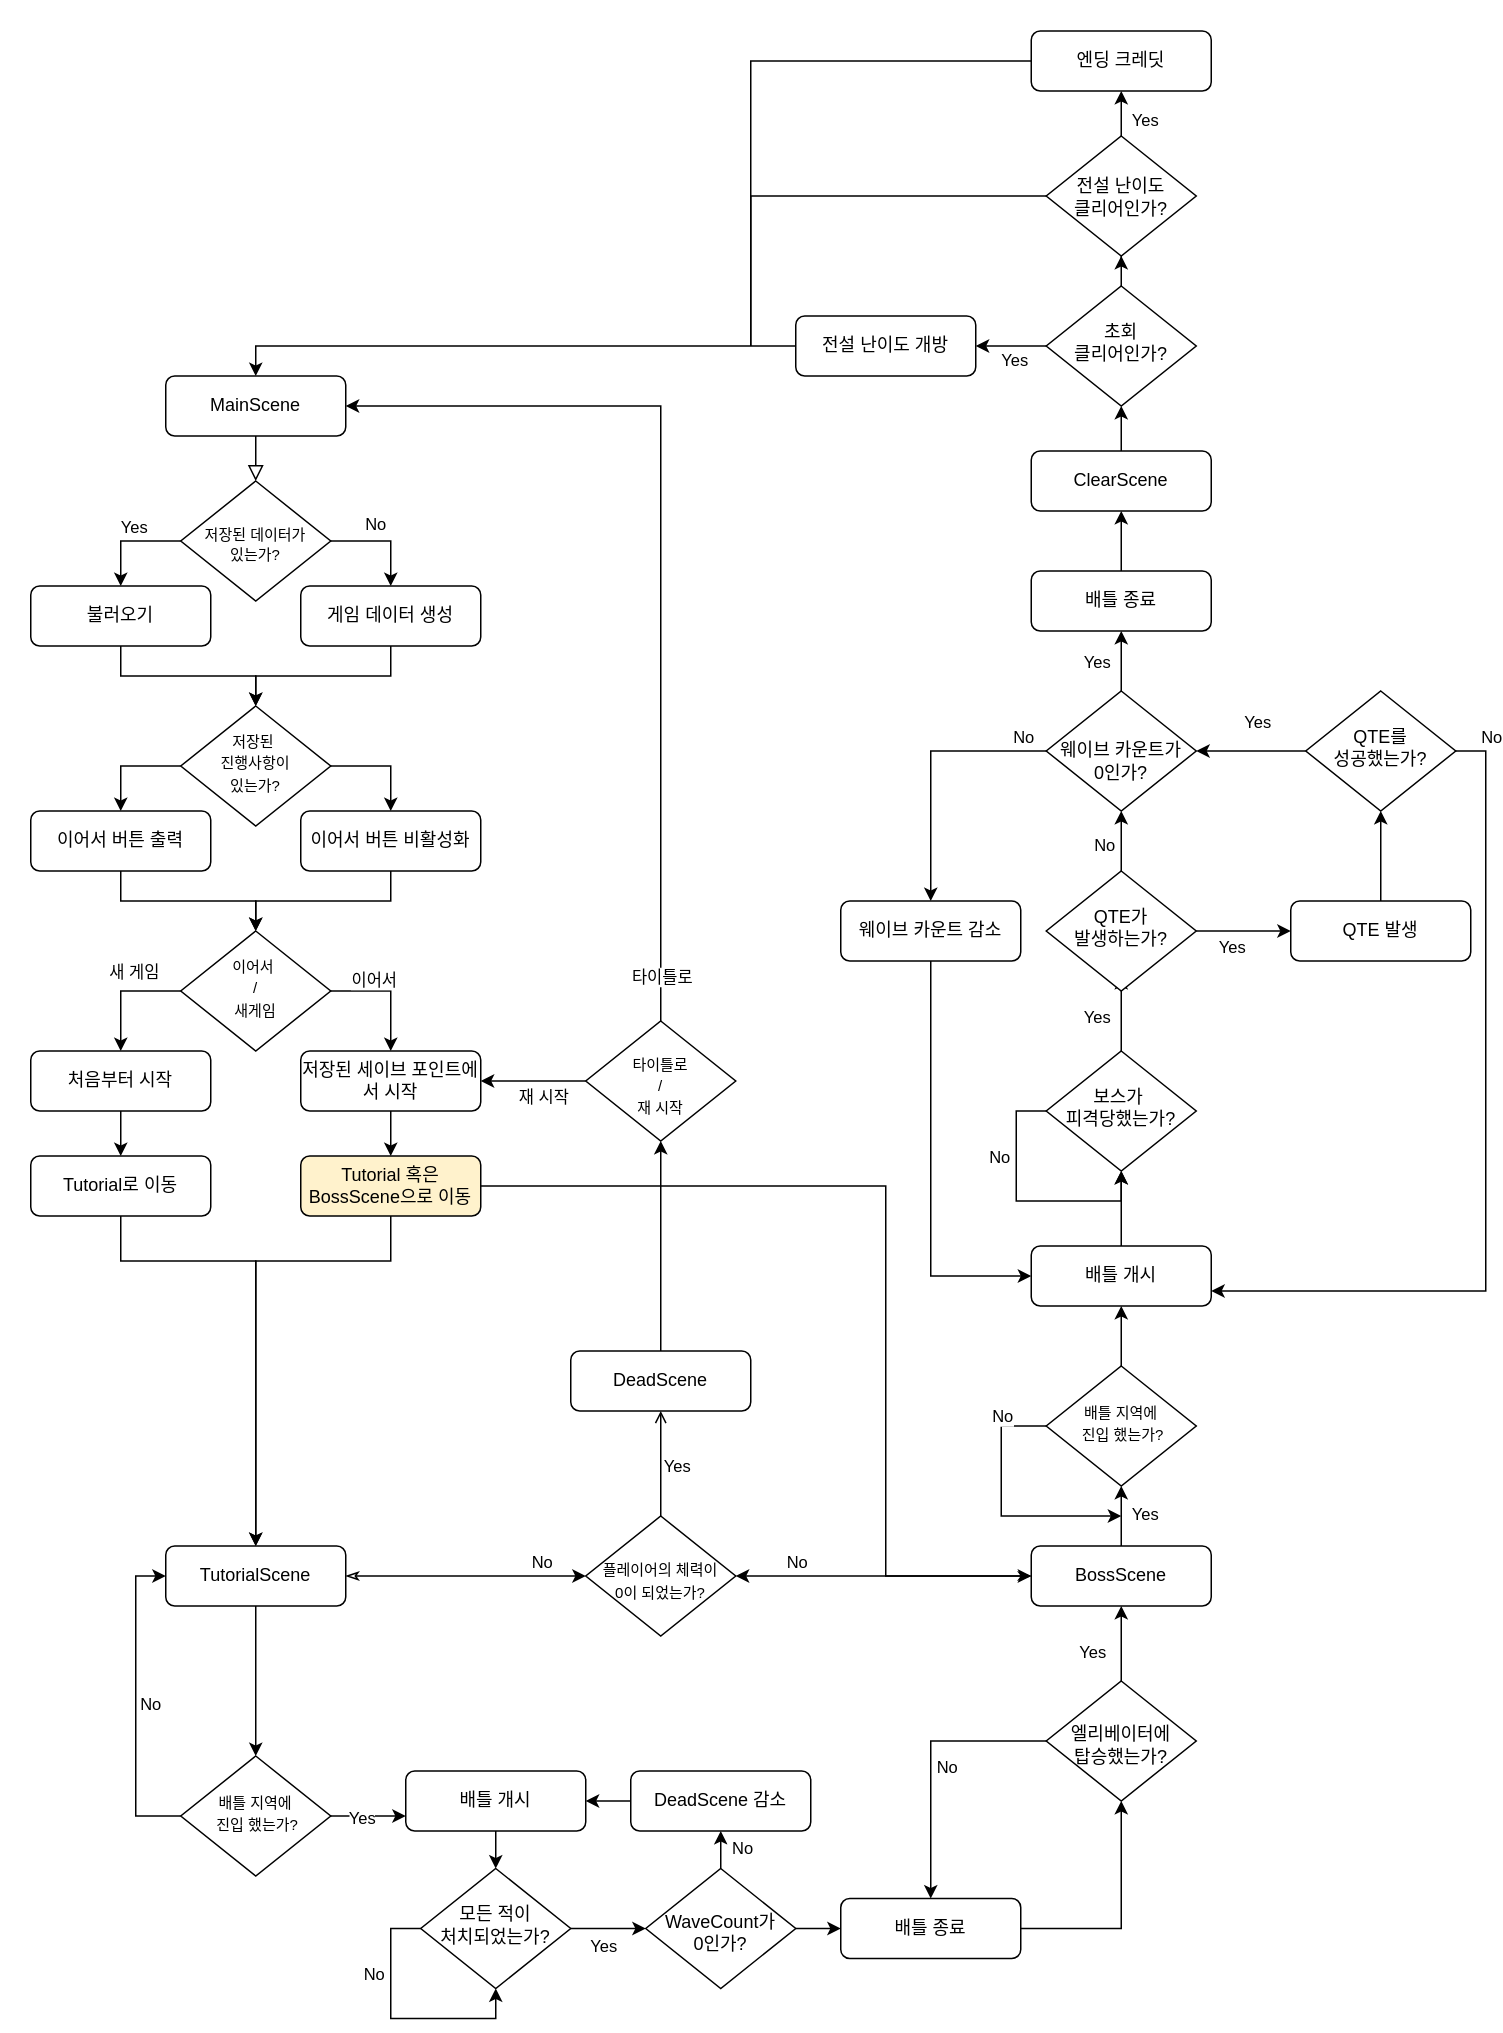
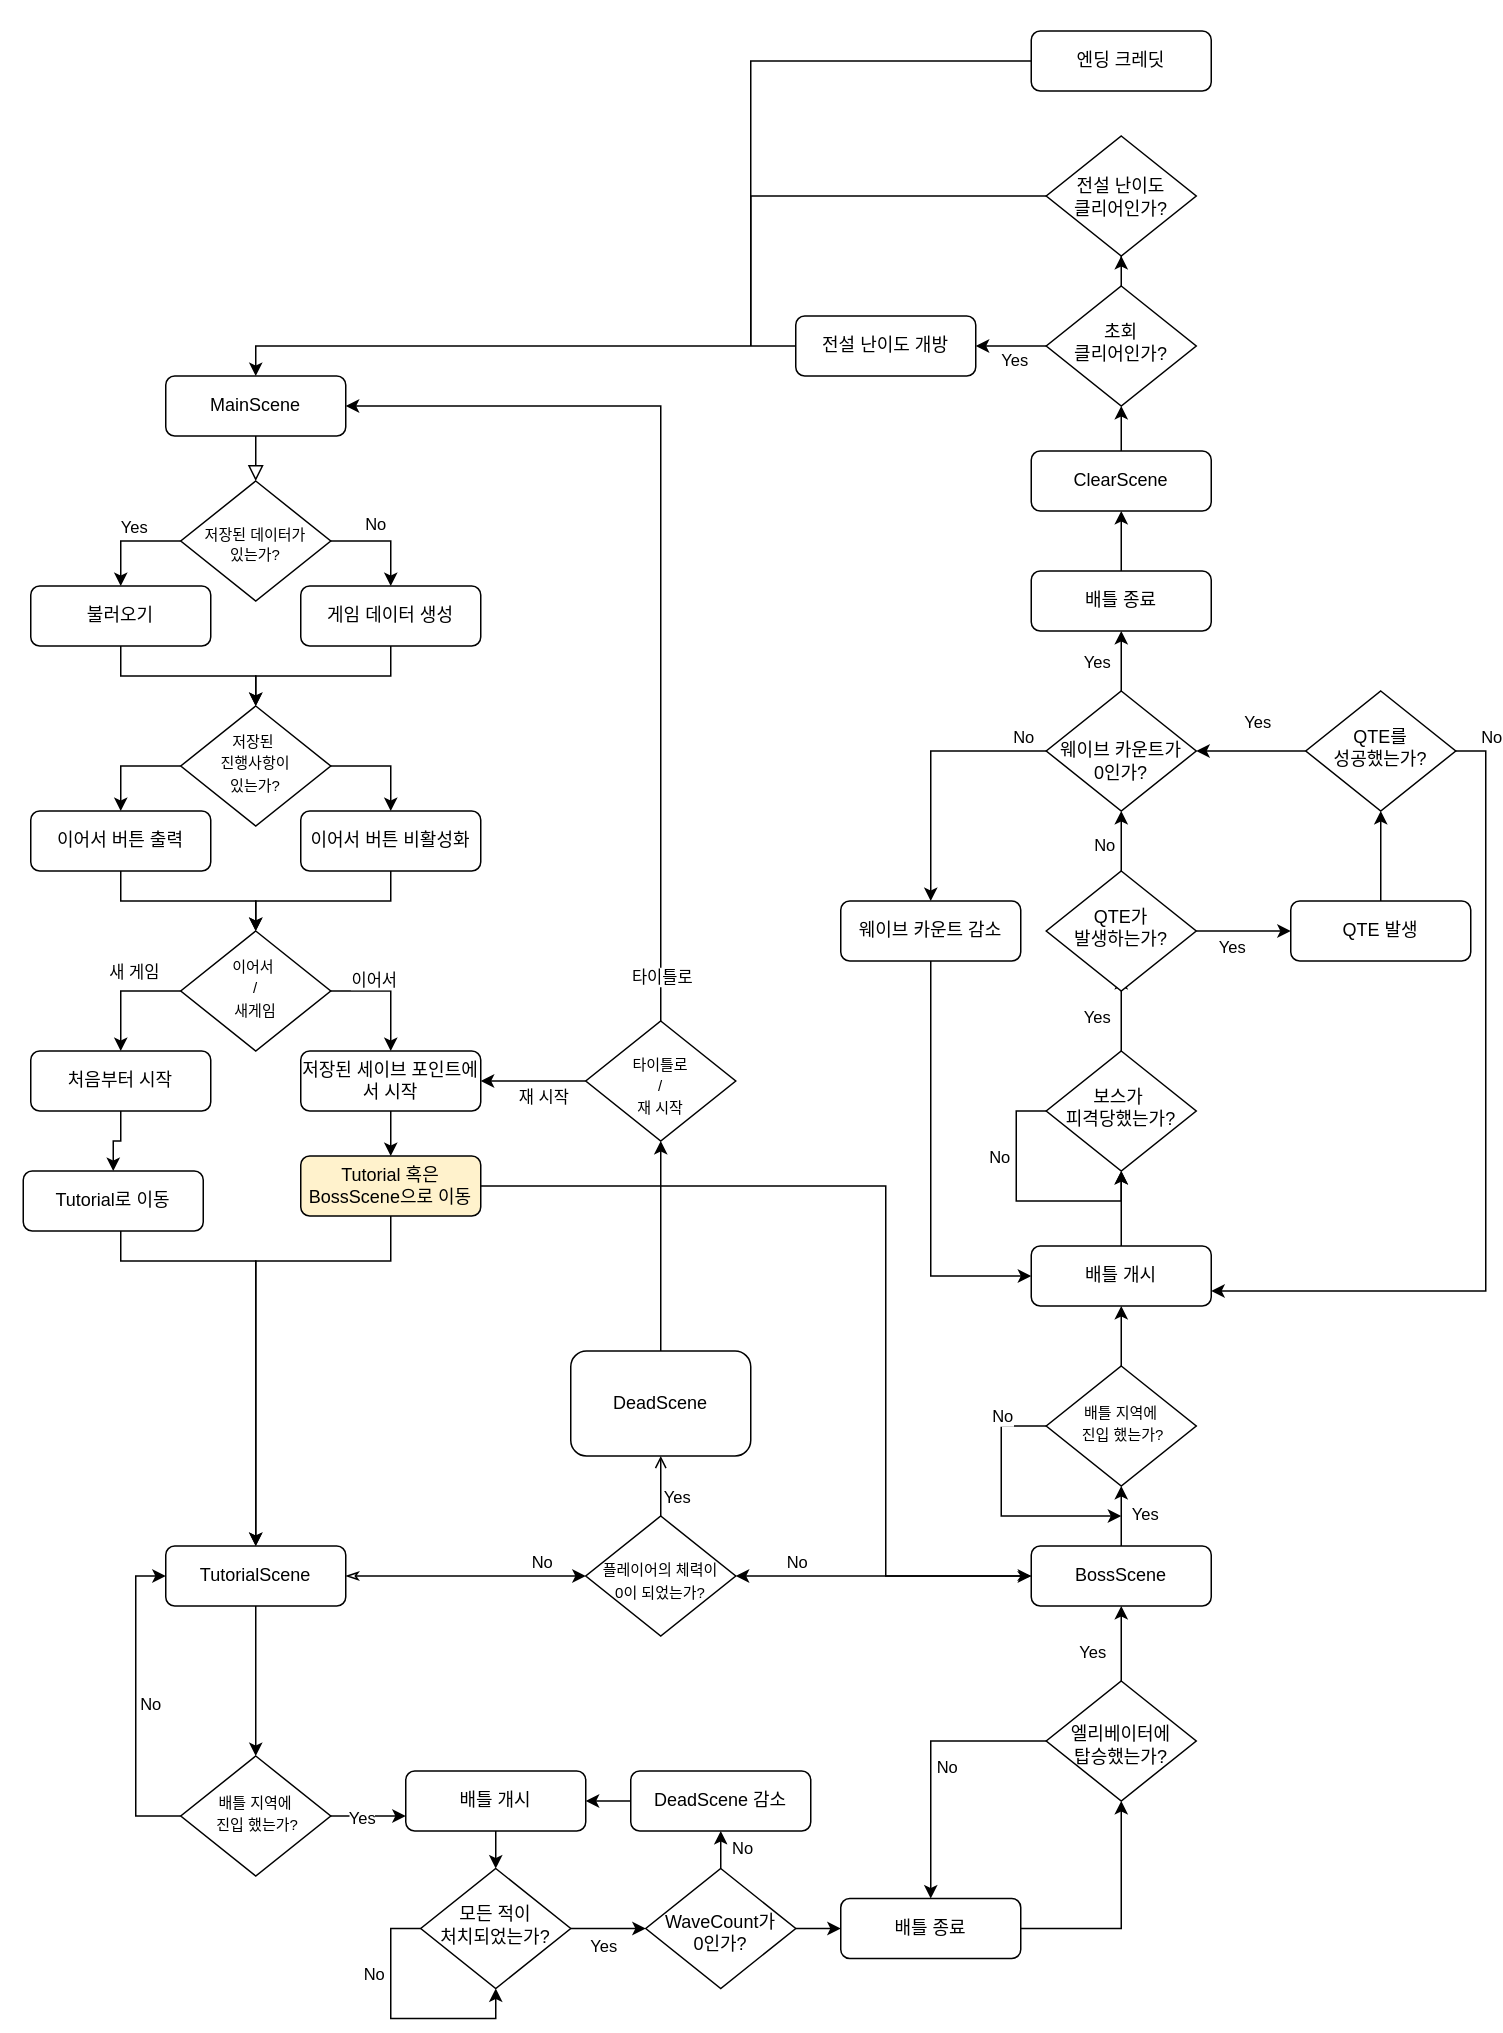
edge "전설 난이도 클리어인가?" -> "엔딩 크레딧": removed, label "Yes"
node "Tutorial로 이동": moved (121, 1186) -> (113, 1201)
node "DeadScene": size 180x60 -> 180x105
